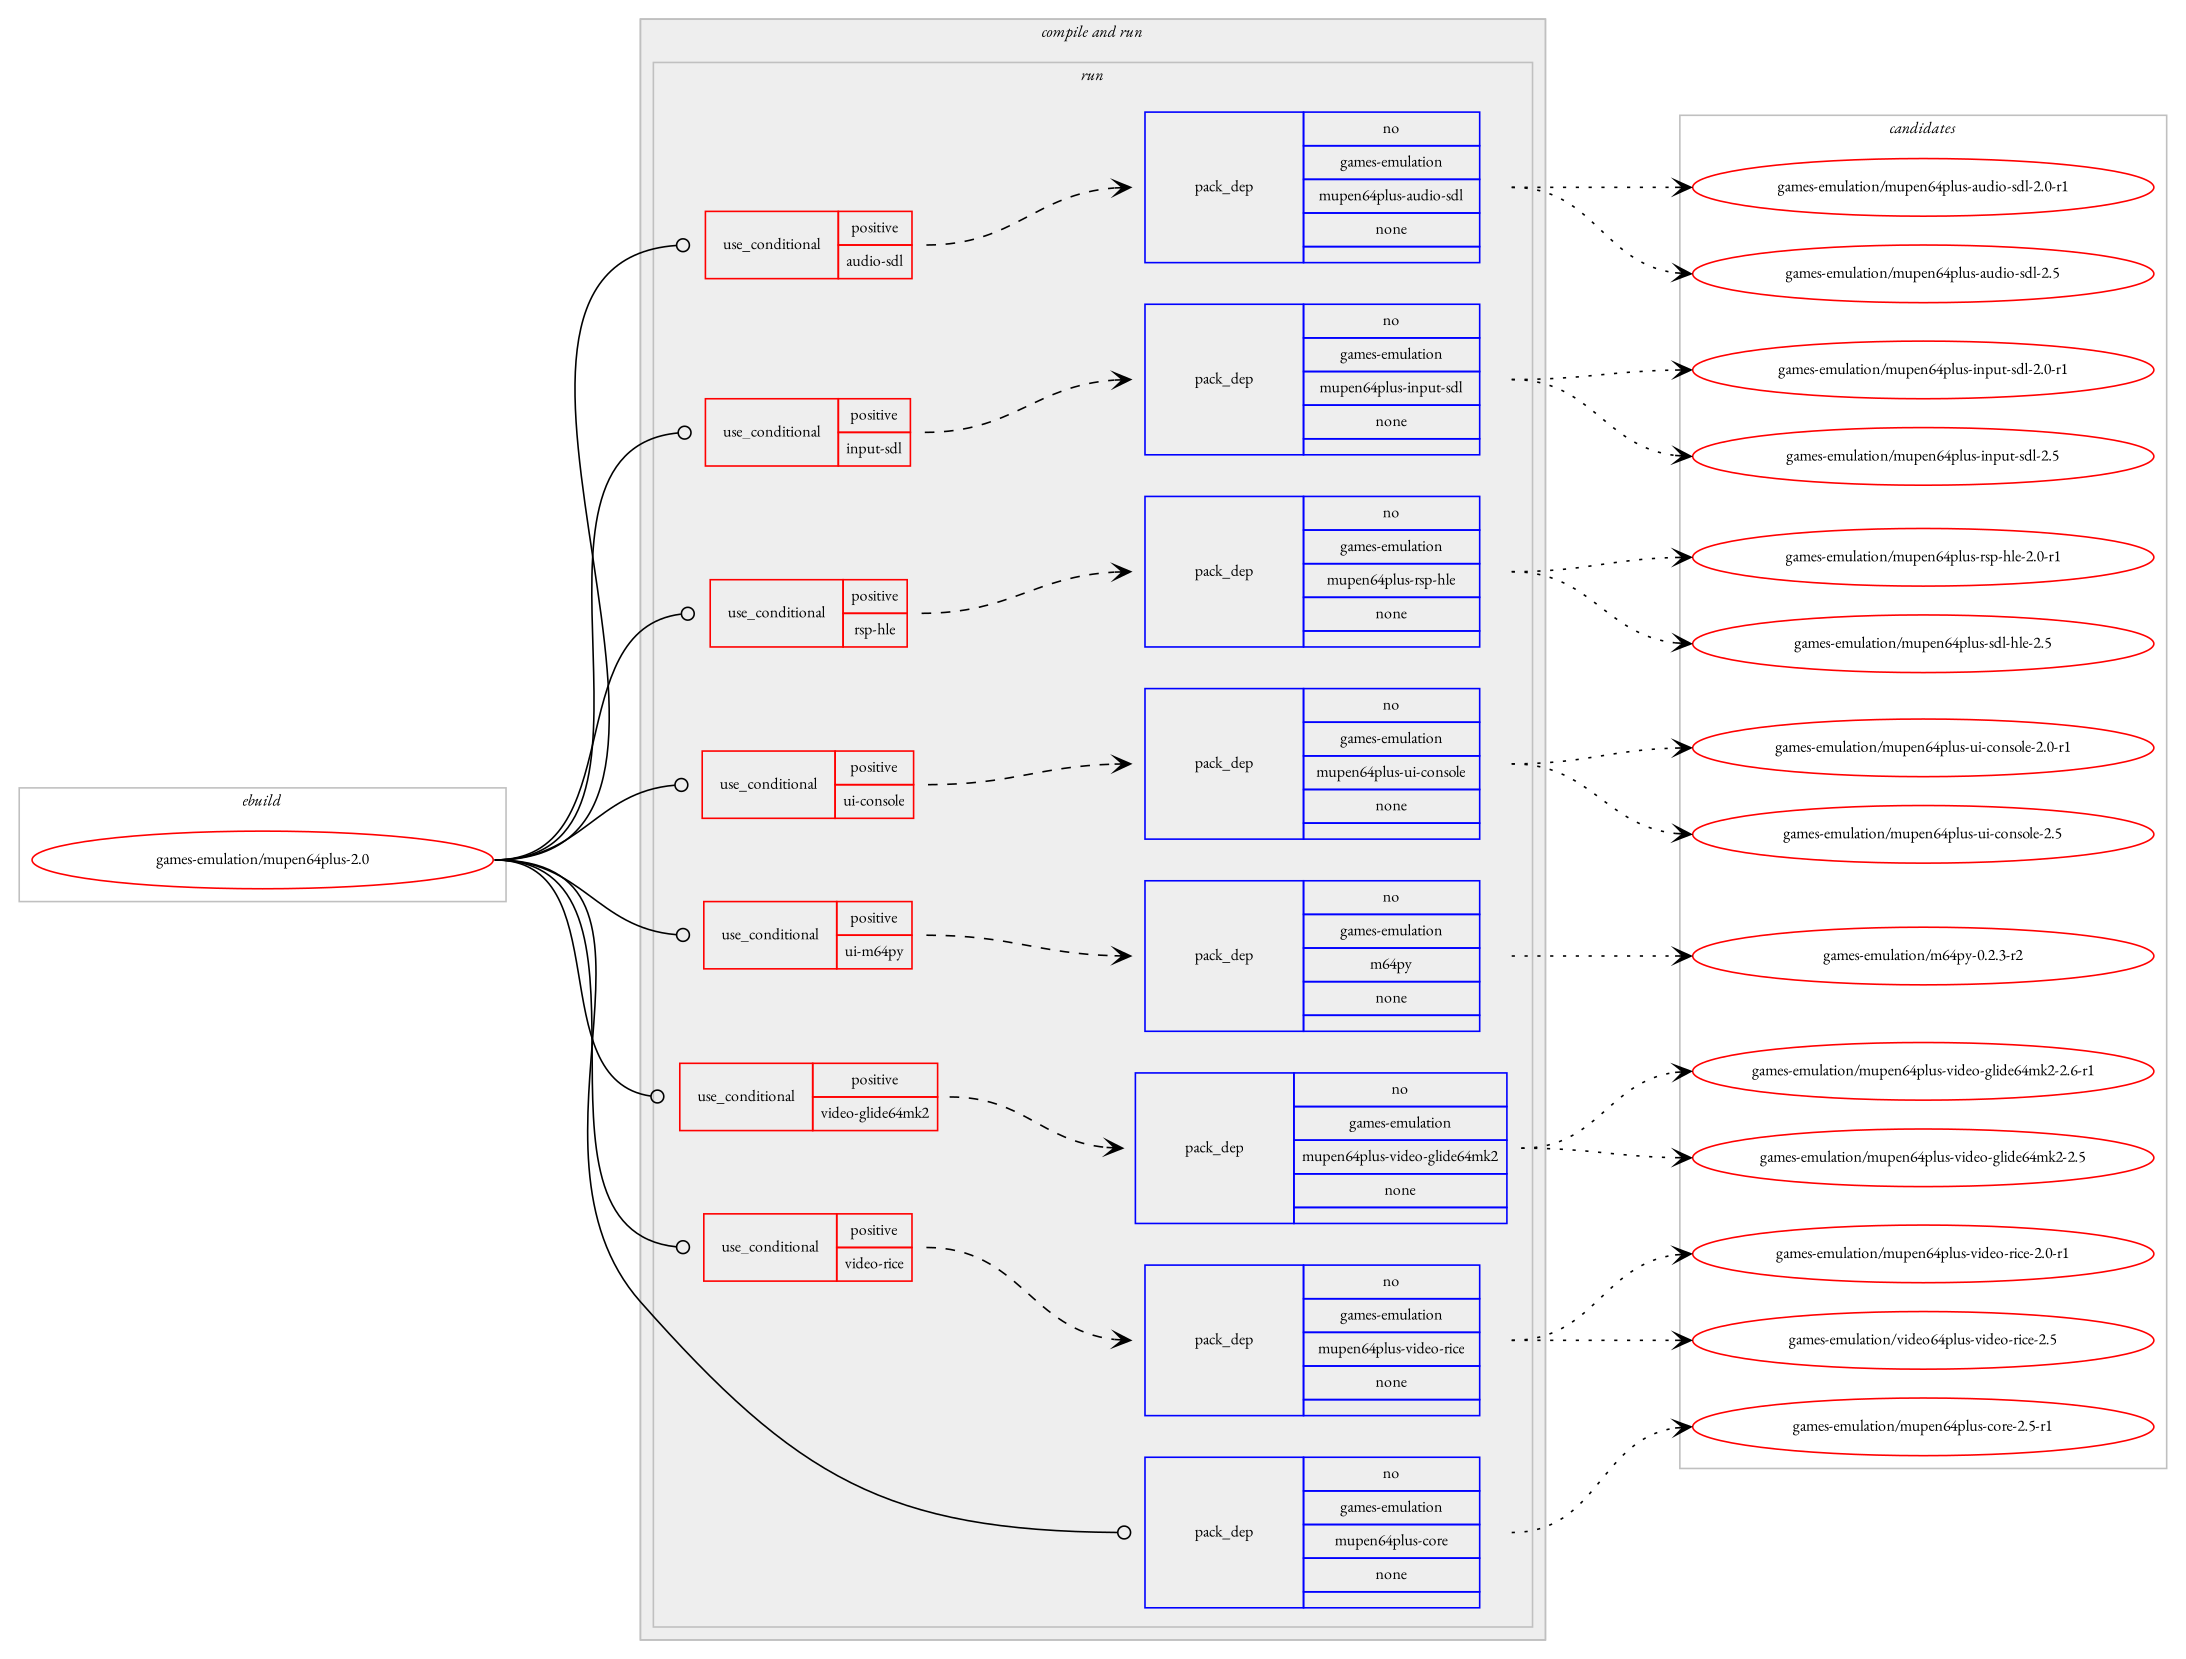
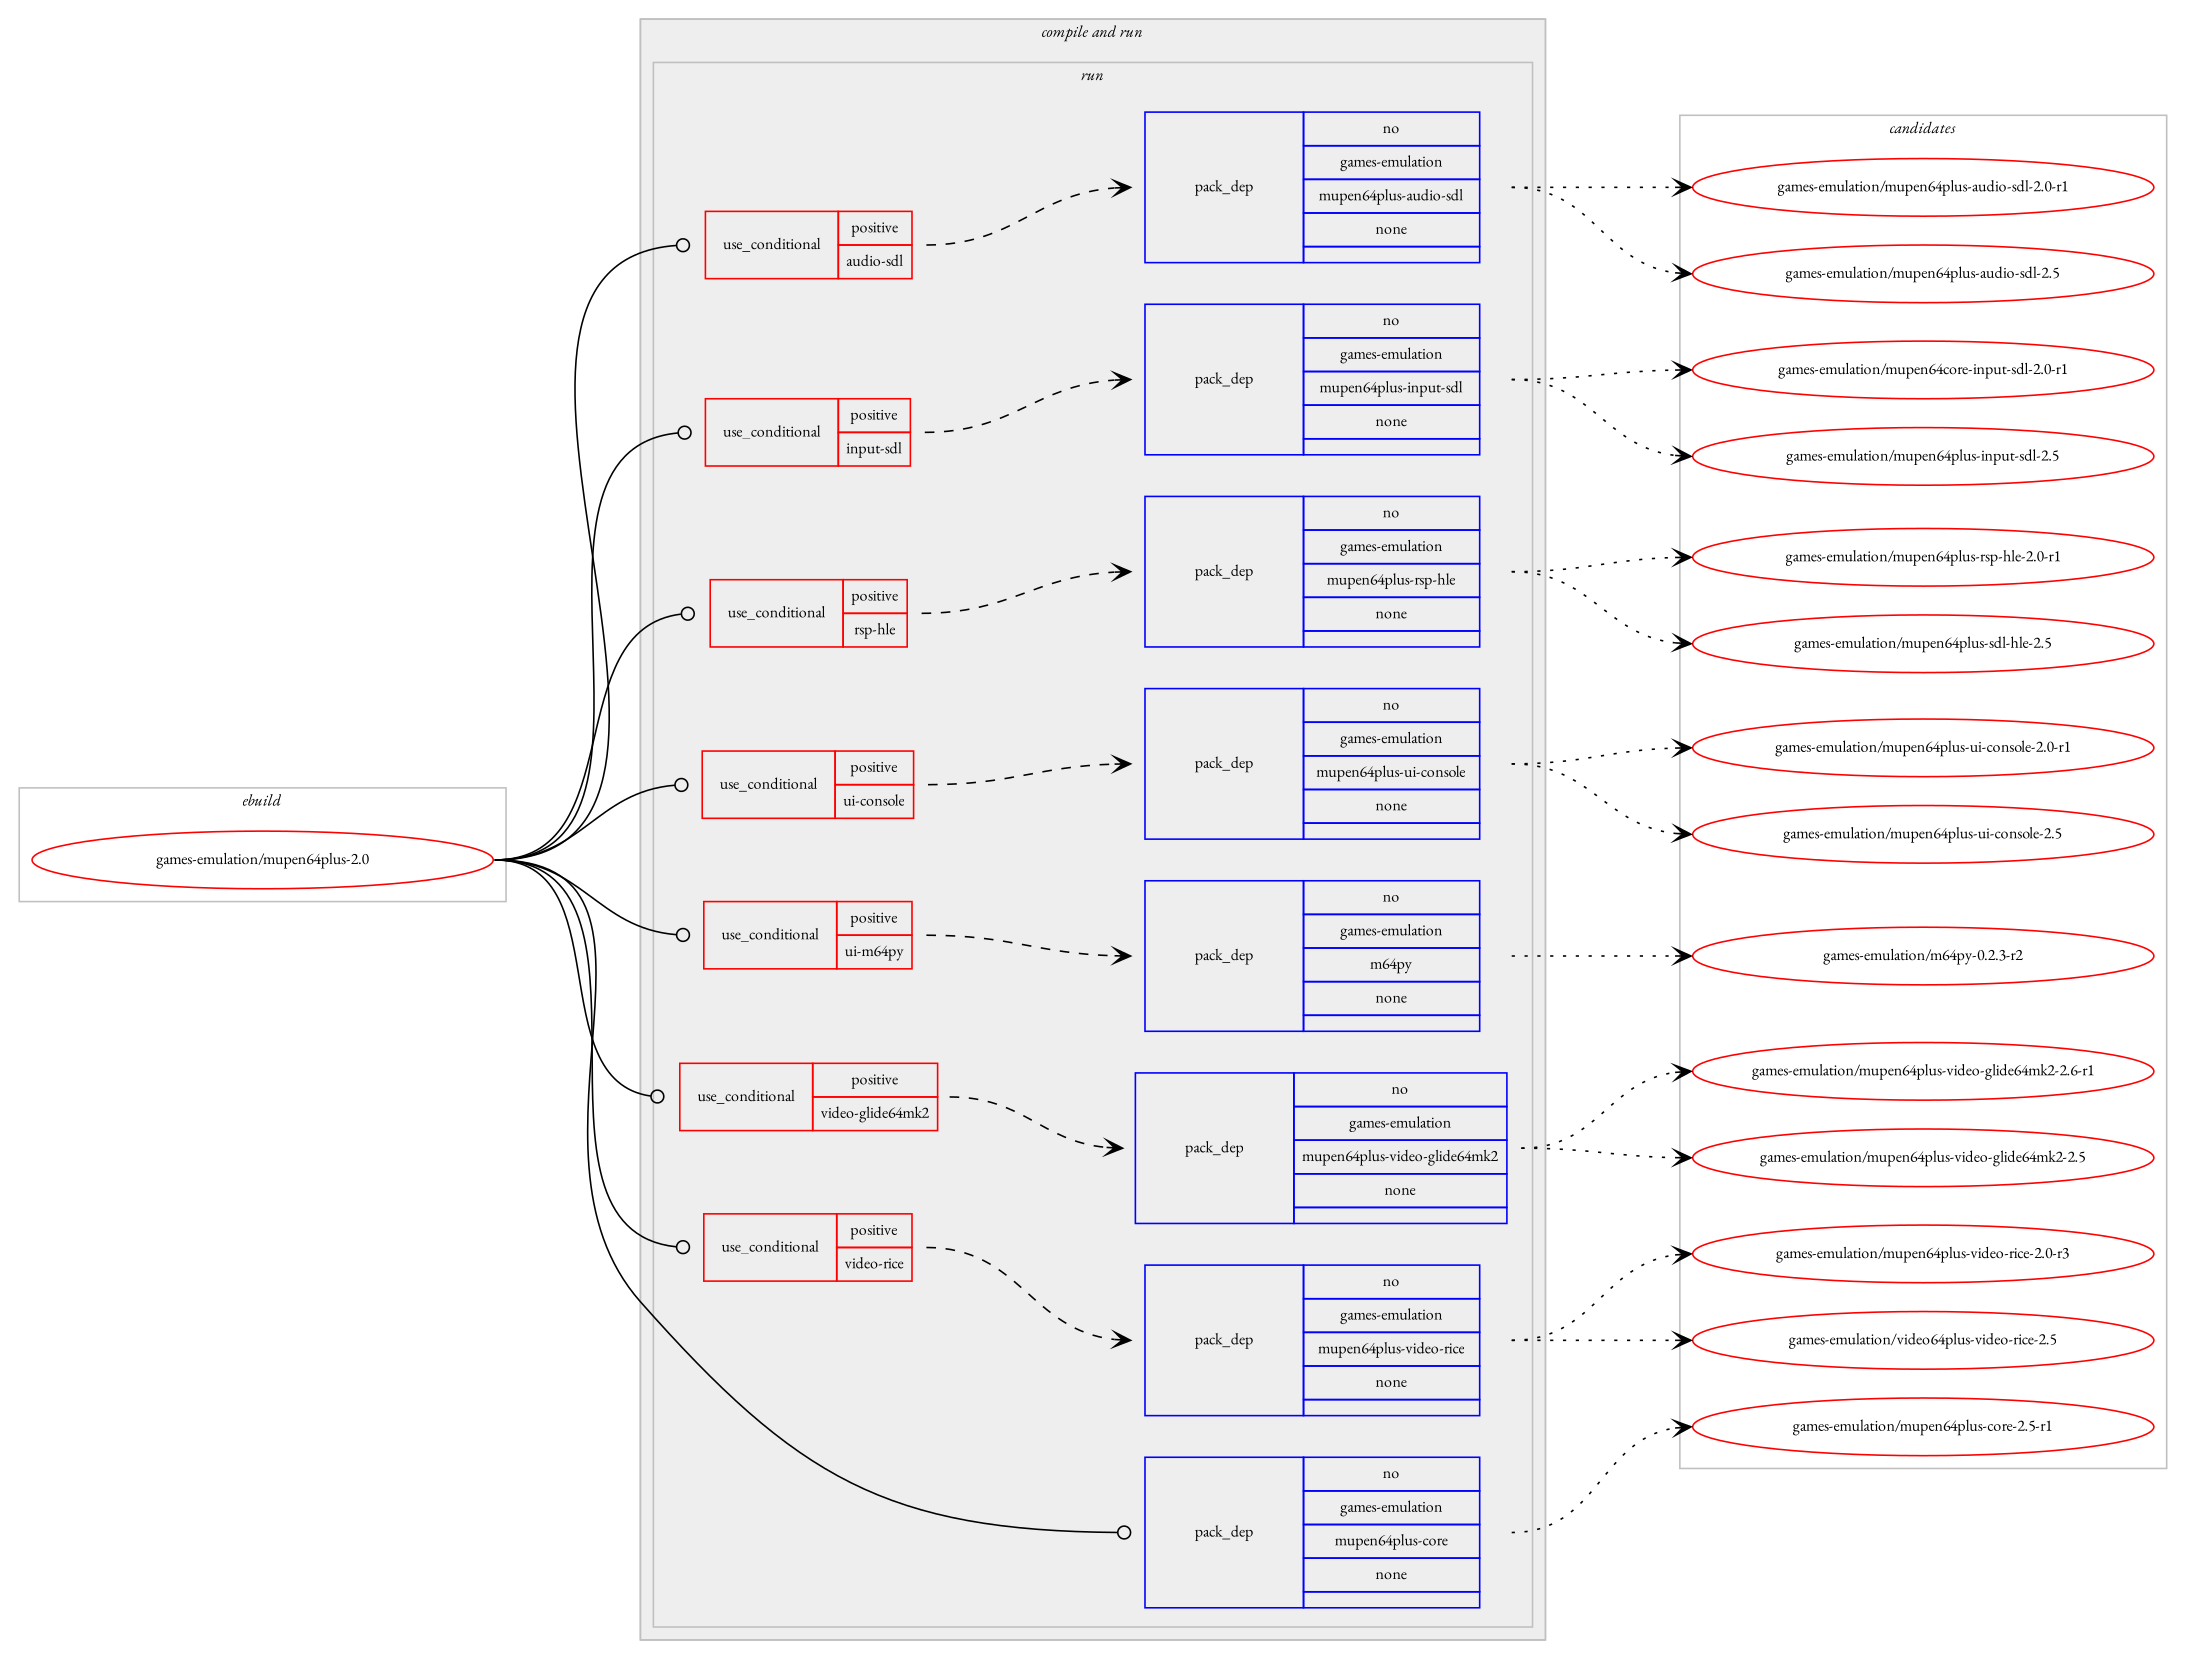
node "games-emulation/mupen64plus-input-sdl-2.0-r1": label "games-emulation/mupen64plus-input-sdl-2.0-r1" -> "games-emulation/mupen64core-input-sdl-2.0-r1"
node "games-emulation/mupen64plus-video-rice-2.0-r1": label "games-emulation/mupen64plus-video-rice-2.0-r1" -> "games-emulation/mupen64plus-video-rice-2.0-r3"
